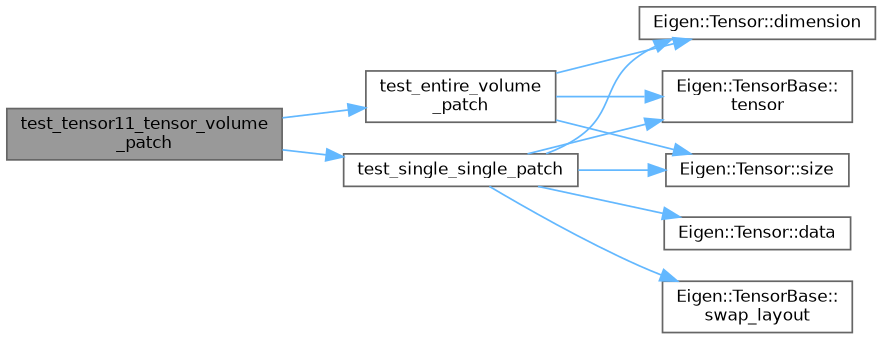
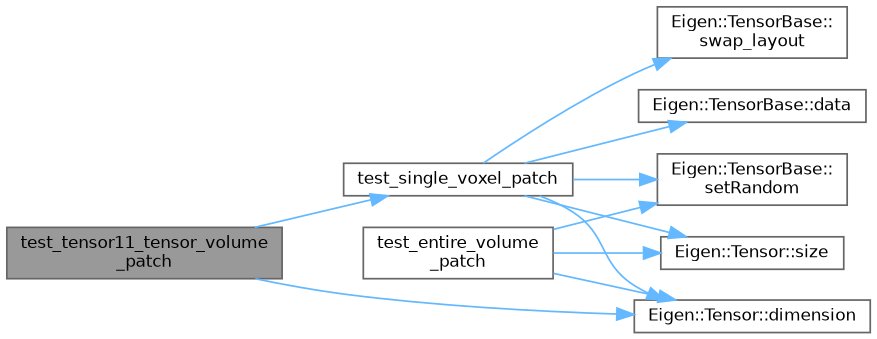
node "Eigen::TensorBase:: tensor": label "Eigen::TensorBase:: tensor" -> "Eigen::TensorBase:: setRandom"
edge "test_tensor11_tensor_volume _patch" -> "test_entire_volume _patch": now "test_tensor11_tensor_volume _patch" -> "Eigen::Tensor::dimension"
node "test_single_single_patch": label "test_single_single_patch" -> "test_single_voxel_patch"
node "Eigen::Tensor::data": label "Eigen::Tensor::data" -> "Eigen::TensorBase::data"
